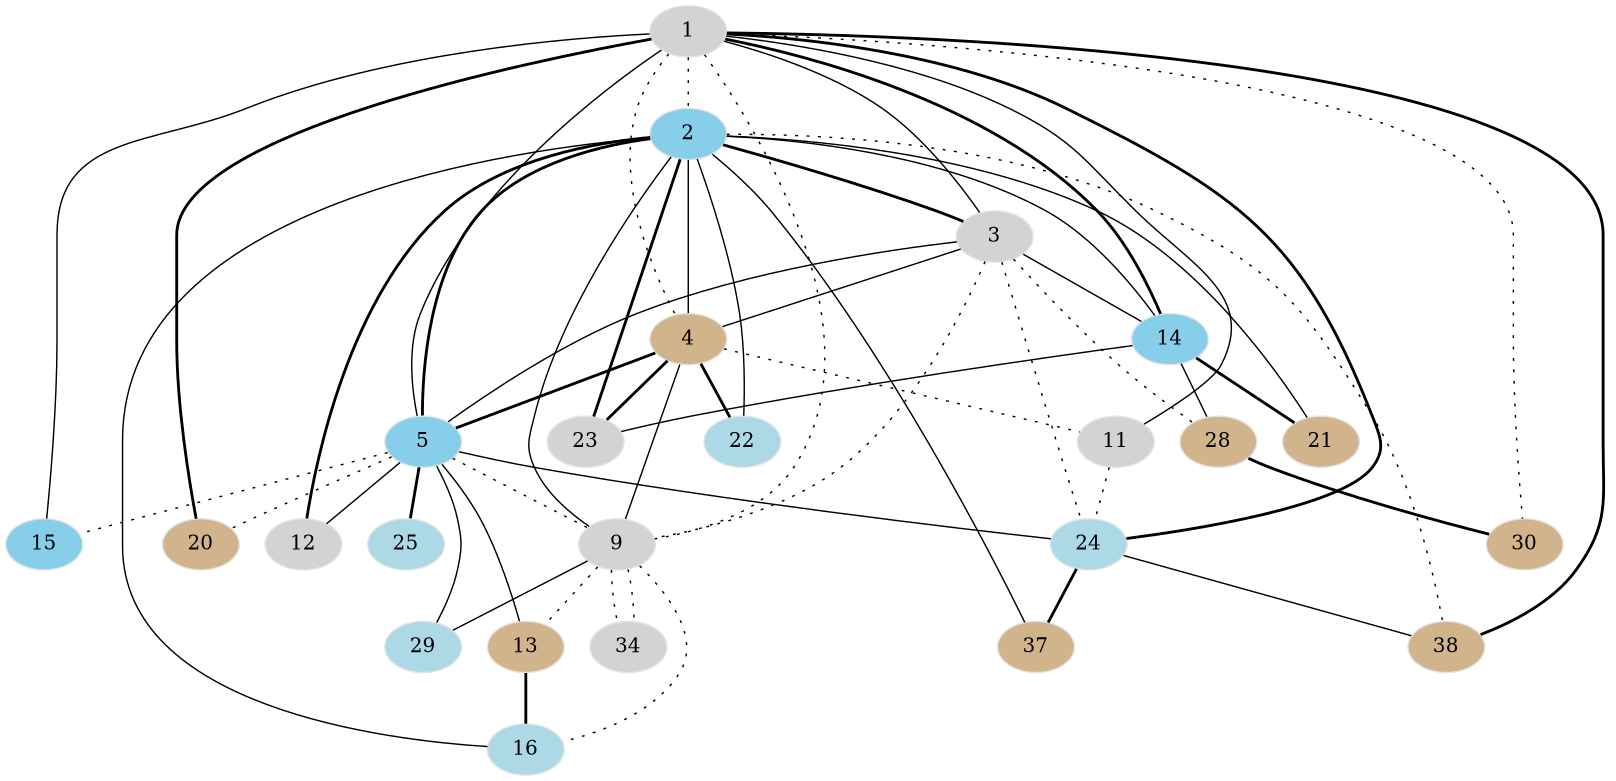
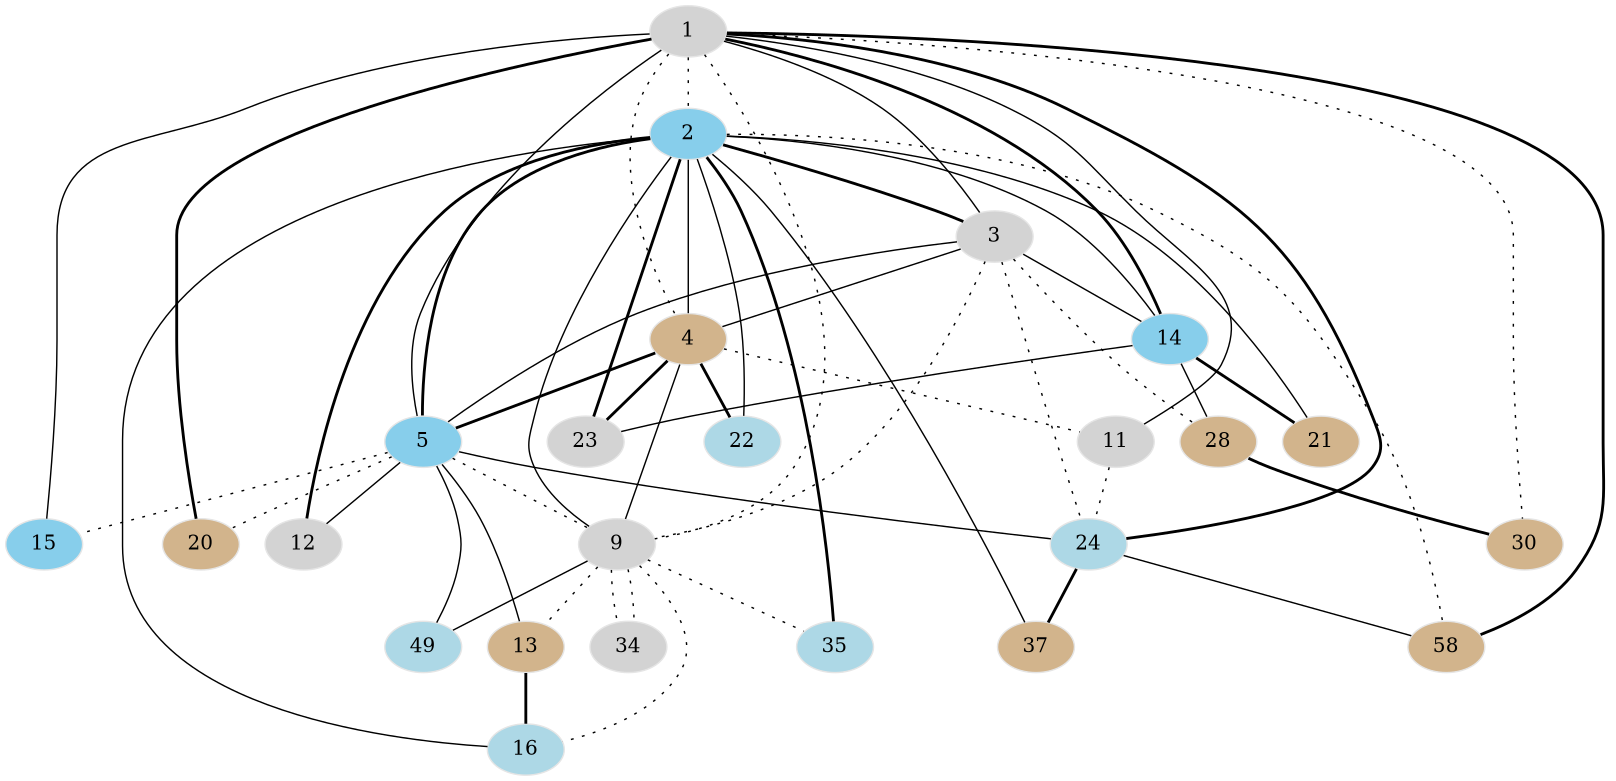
node "25": removed
node "29": label "29" -> "49"
node "35": added
node "38": label "38" -> "58"
